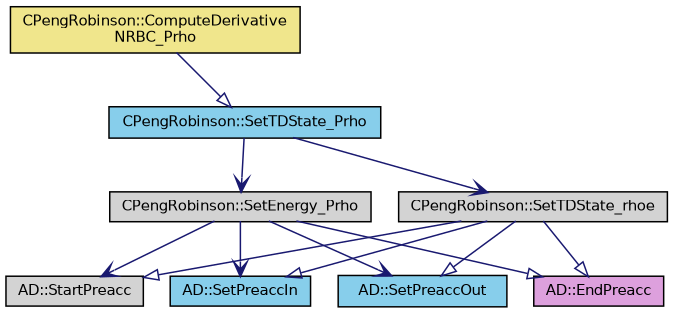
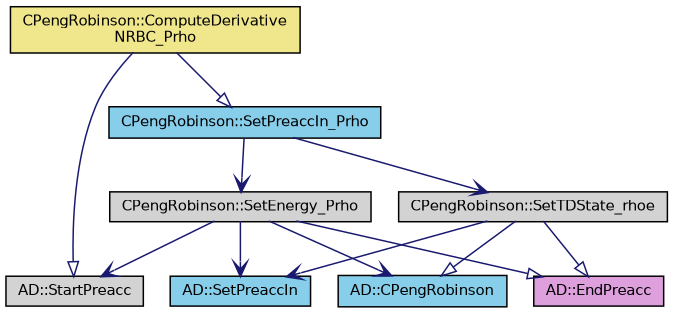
node "CPengRobinson::SetTDState_Prho": label "CPengRobinson::SetTDState_Prho" -> "CPengRobinson::SetPreaccIn_Prho"
edge "CPengRobinson::SetTDState_rhoe" -> "AD::StartPreacc": now "CPengRobinson::ComputeDerivative NRBC_Prho" -> "AD::StartPreacc"
edge "CPengRobinson::SetTDState_rhoe" -> "AD::SetPreaccIn": arrowhead onormal -> vee
node "AD::SetPreaccOut": label "AD::SetPreaccOut" -> "AD::CPengRobinson"
